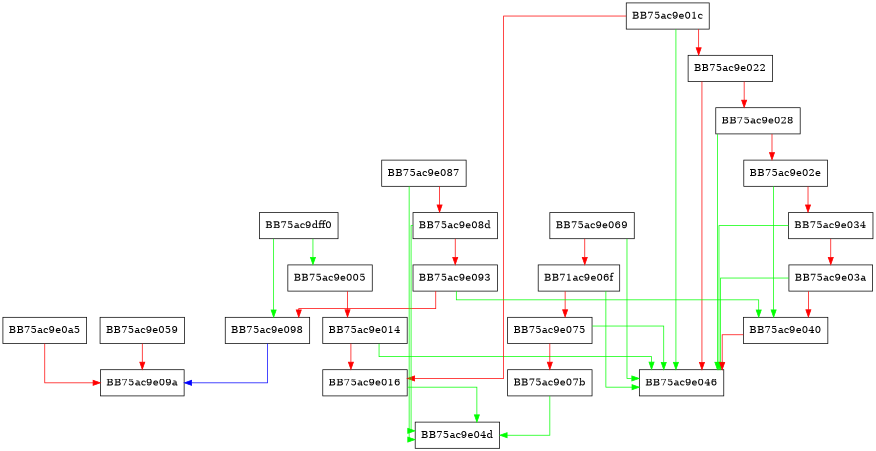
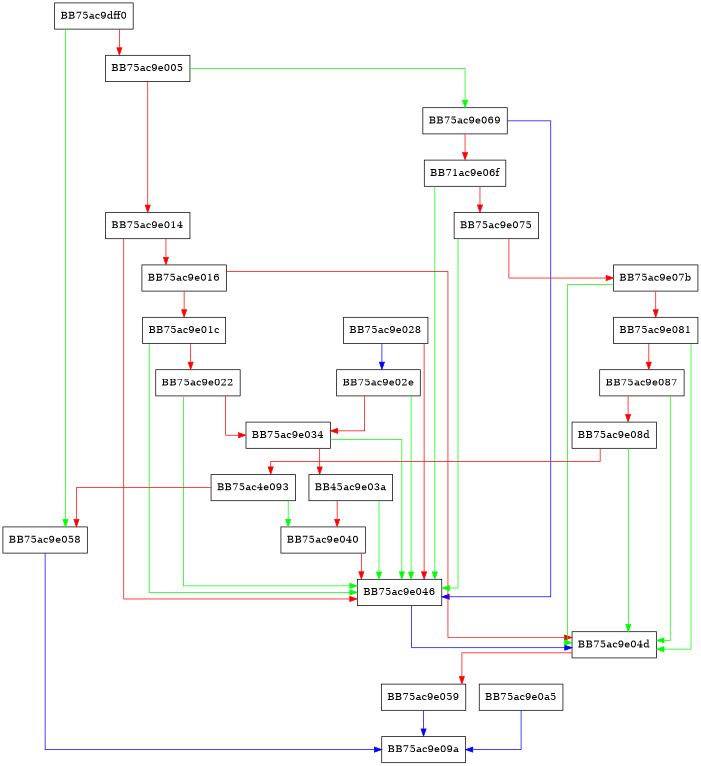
edge "BB75ac9e005" -> "BB75ac9e069": added
edge "BB75ac9e022" -> "BB75ac9e028": now "BB75ac9e022" -> "BB75ac9e034"
edge "BB75ac9e028" -> "BB75ac9e02e": color red -> blue
edge "BB75ac9e01c" -> "BB75ac9e016": reversed
edge "BB75ac9e028" -> "BB75ac9e046": color green -> red
edge "BB75ac9e022" -> "BB75ac9e046": color red -> green
edge "BB75ac9dff0" -> "BB75ac9e005": color green -> red
edge "BB75ac9e02e" -> "BB75ac9e040": now "BB75ac9e02e" -> "BB75ac9e046"
node "BB75ac9e093": label "BB75ac9e093" -> "BB75ac4e093"
node "BB75ac9e03a": label "BB75ac9e03a" -> "BB45ac9e03a"
edge "BB75ac9e069" -> "BB75ac9e046": color green -> blue
node "BB75ac9e098": label "BB75ac9e098" -> "BB75ac9e058"
node "BB75ac9e081": added
edge "BB75ac9e059" -> "BB75ac9e09a": color red -> blue
edge "BB75ac9e014" -> "BB75ac9e046": color green -> red
edge "BB75ac9e0a5" -> "BB75ac9e09a": color red -> blue
edge "BB75ac9e016" -> "BB75ac9e04d": color green -> red
edge "BB75ac9e046" -> "BB75ac9e04d": added
edge "BB75ac9e04d" -> "BB75ac9e059": added
